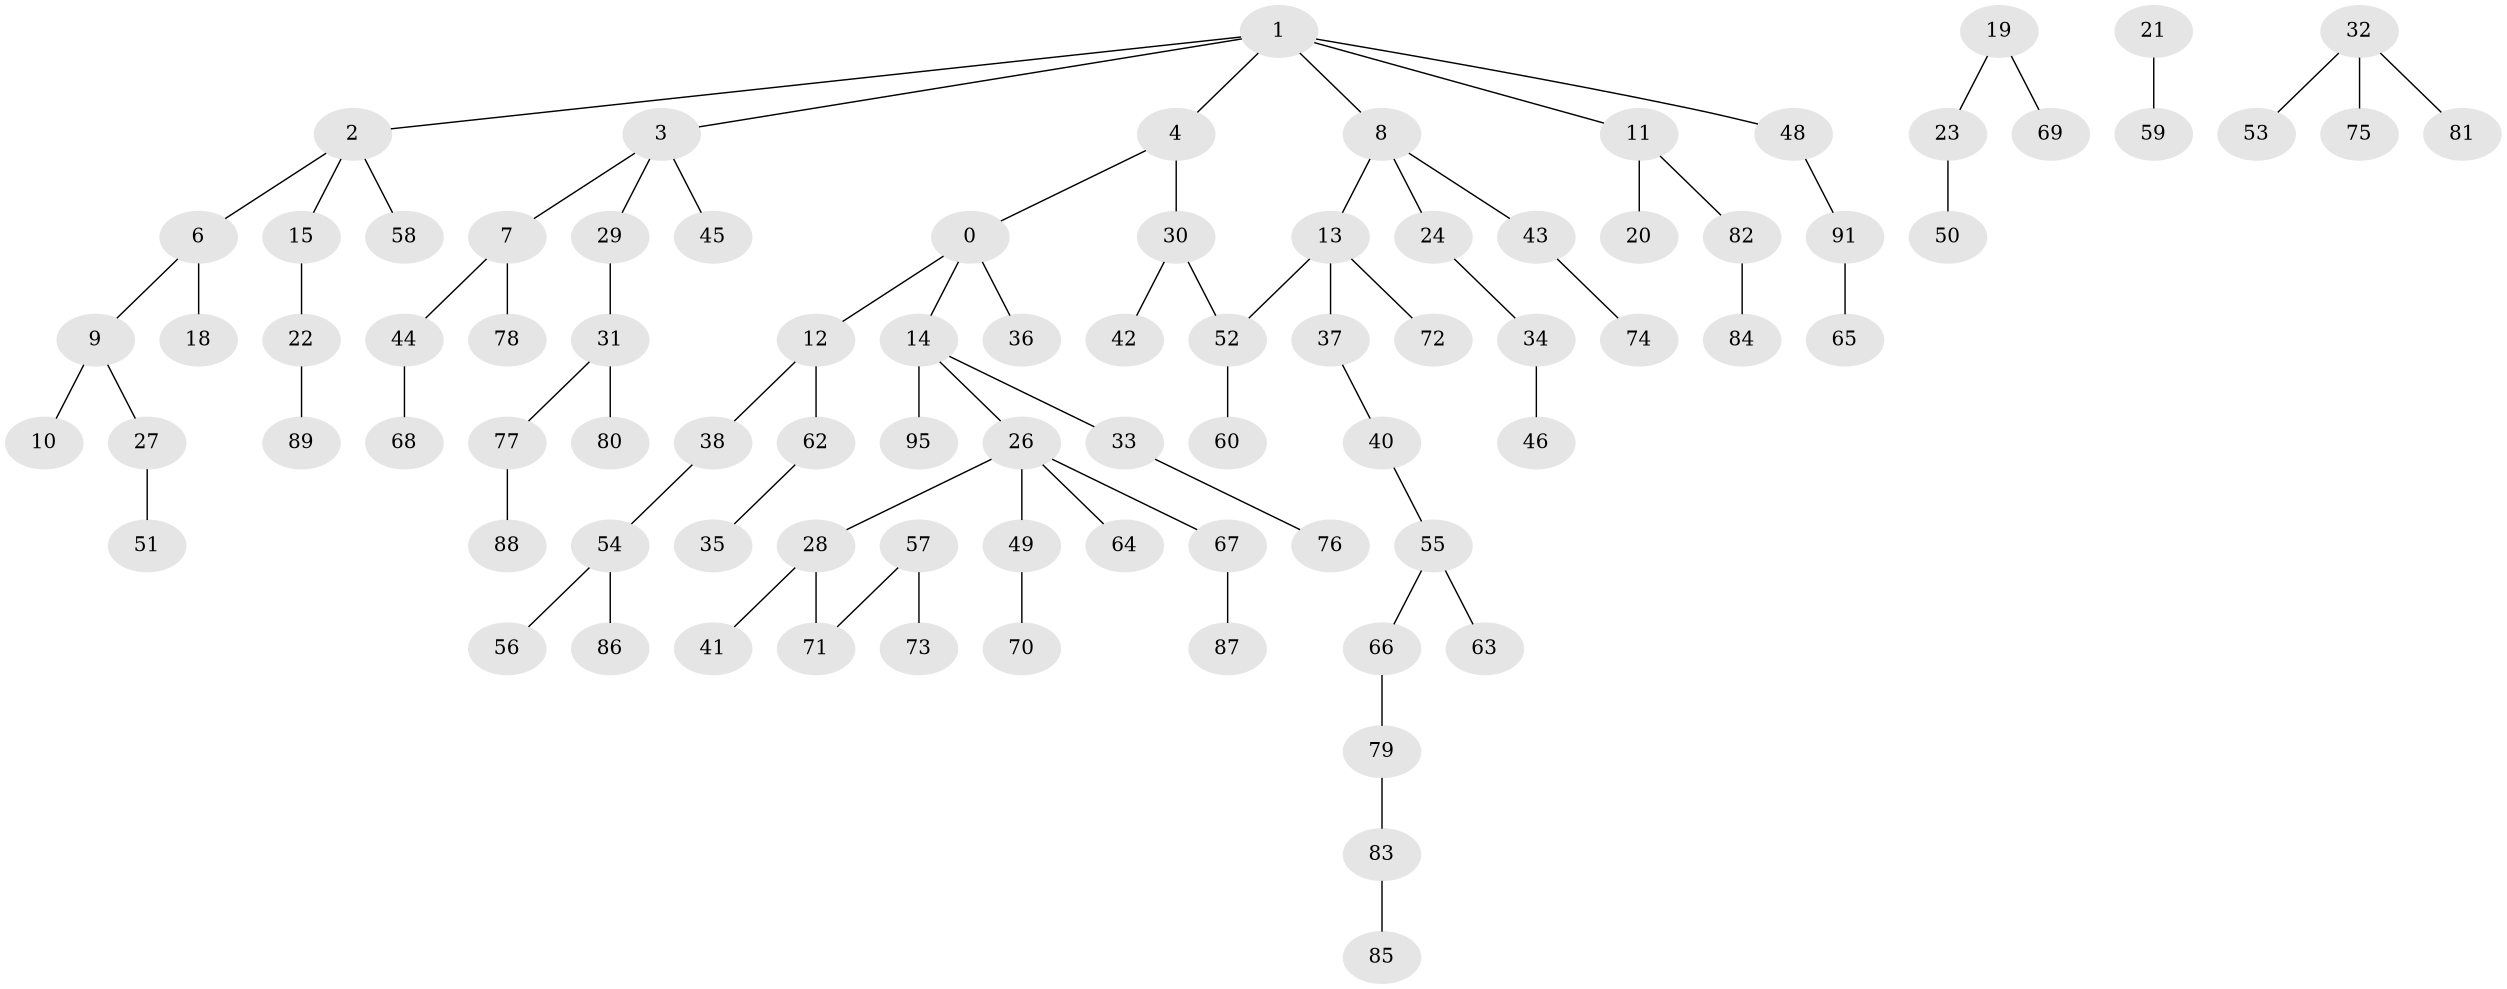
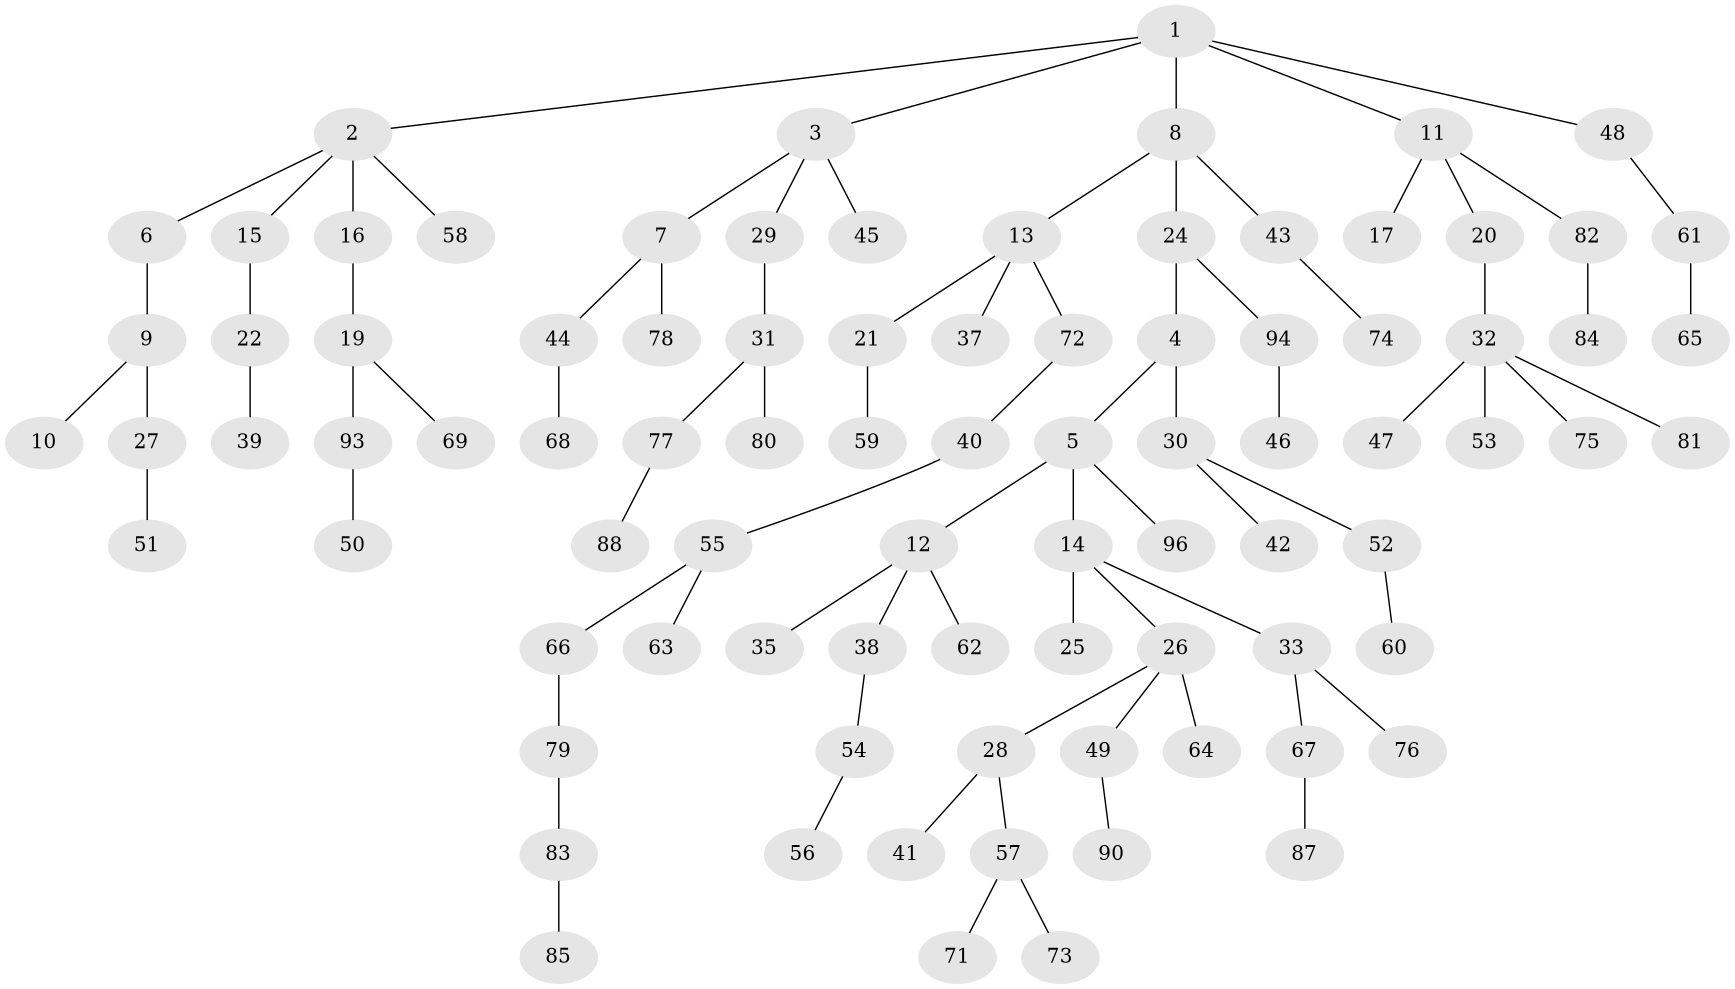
edge "1" -- "4": now "24" -- "4"
node "23": label "23" -> "93"
node "16": added
node "0": label "0" -> "5"
node "17": added
node "91": label "91" -> "61"
edge "13" -- "52": now "13" -- "21"
edge "20" -- "32": added
node "18": removed
node "36": label "36" -> "96"
node "34": label "34" -> "94"
edge "37" -- "40": now "72" -- "40"
node "89": label "89" -> "39"
node "95": label "95" -> "25"
node "47": added
edge "62" -- "35": now "12" -- "35"
edge "26" -- "67": now "33" -- "67"
edge "28" -- "71": now "28" -- "57"
node "86": removed
node "70": label "70" -> "90"
